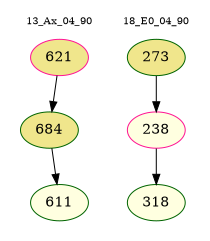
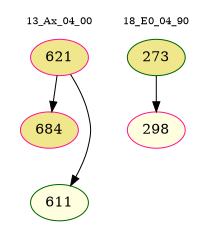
cluster "13_Ax_04_90": label "13_Ax_04_90" -> "13_Ax_04_00"
node "684": color darkgreen -> deeppink
node "238": label "238" -> "298"
edge "684" -> "611": now "621" -> "611"
node "318": removed
